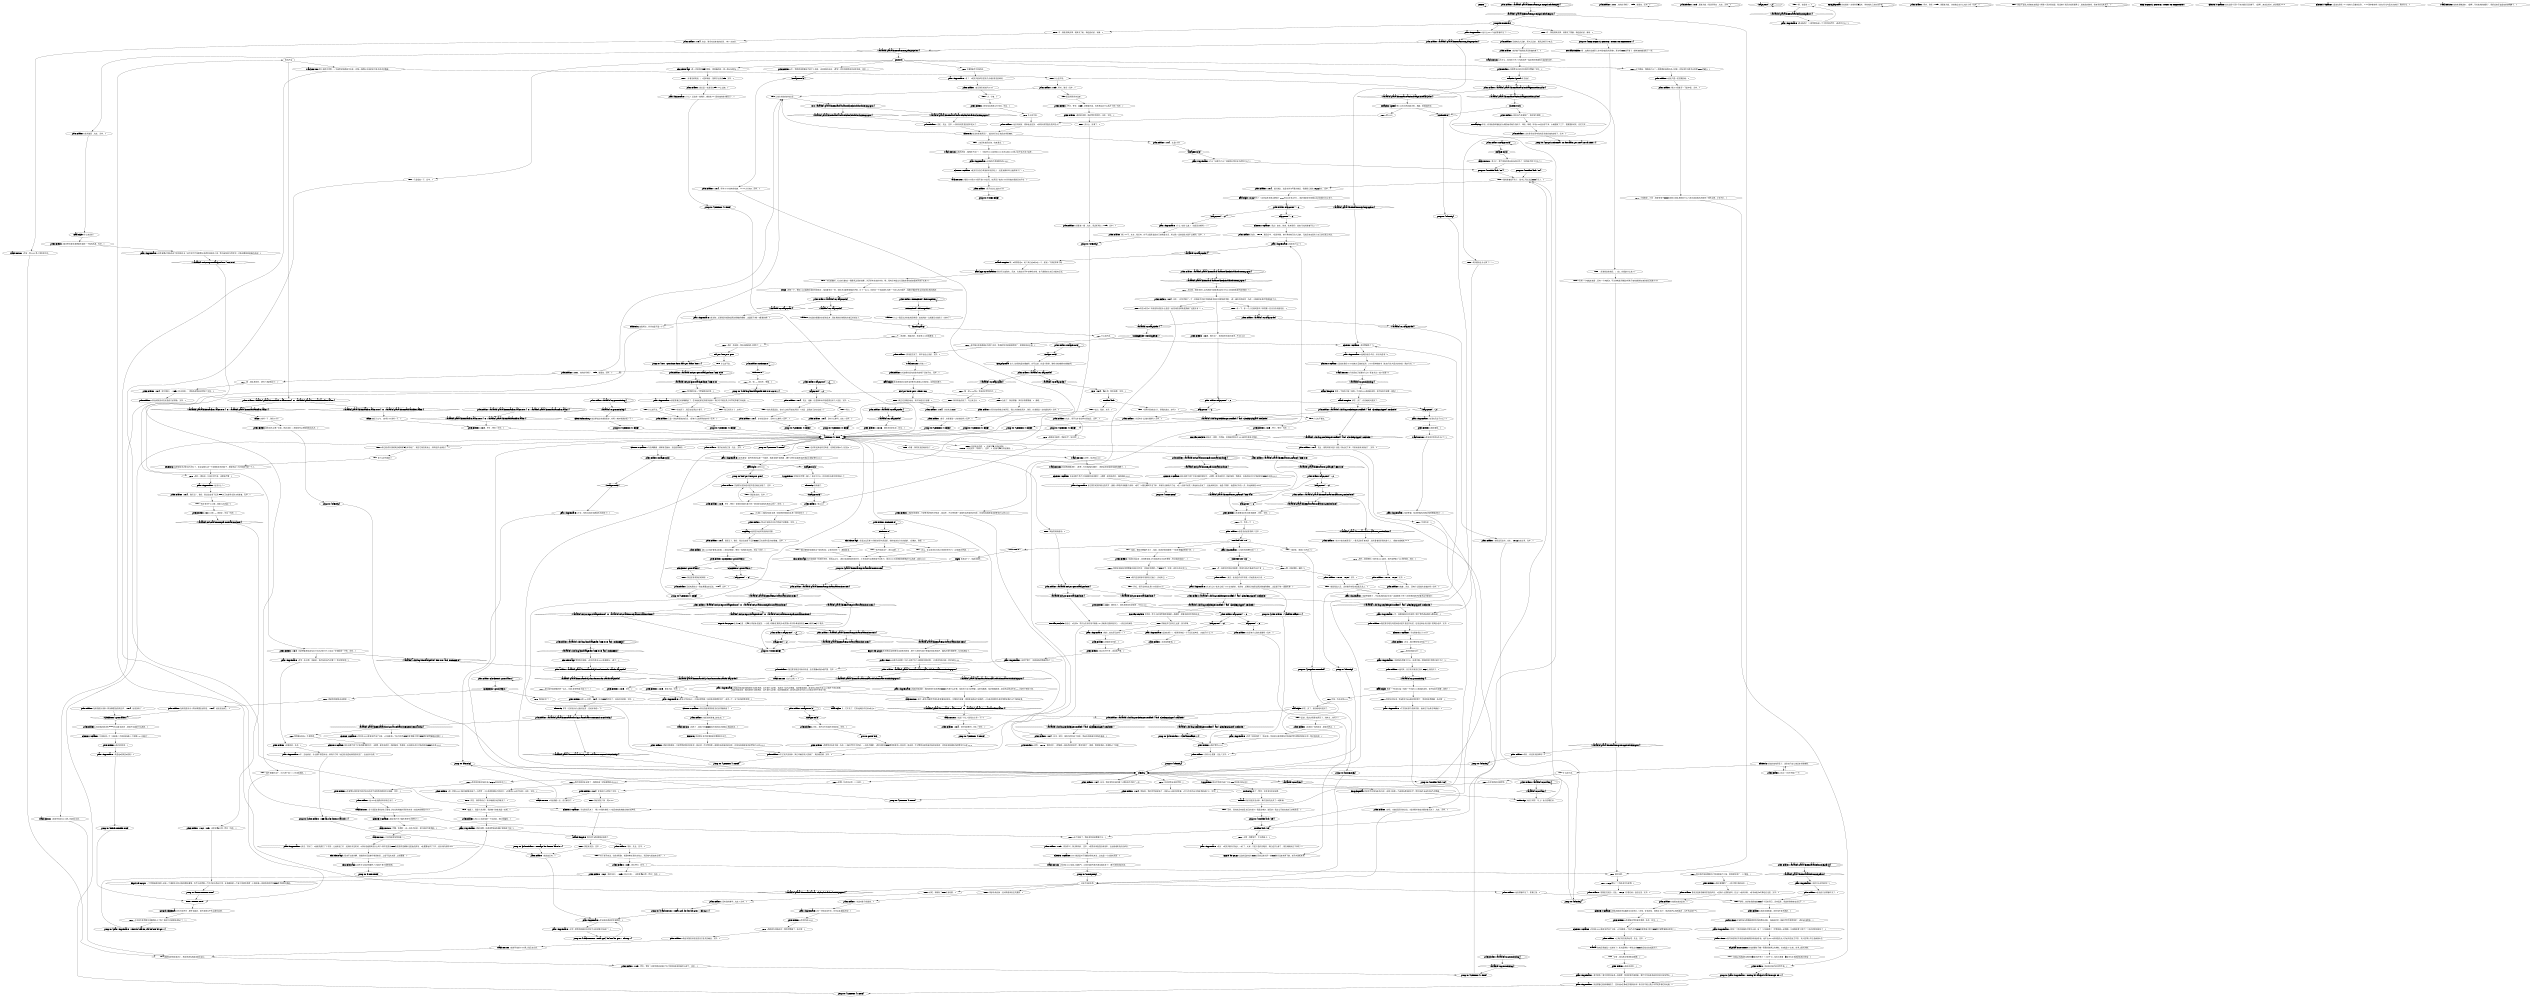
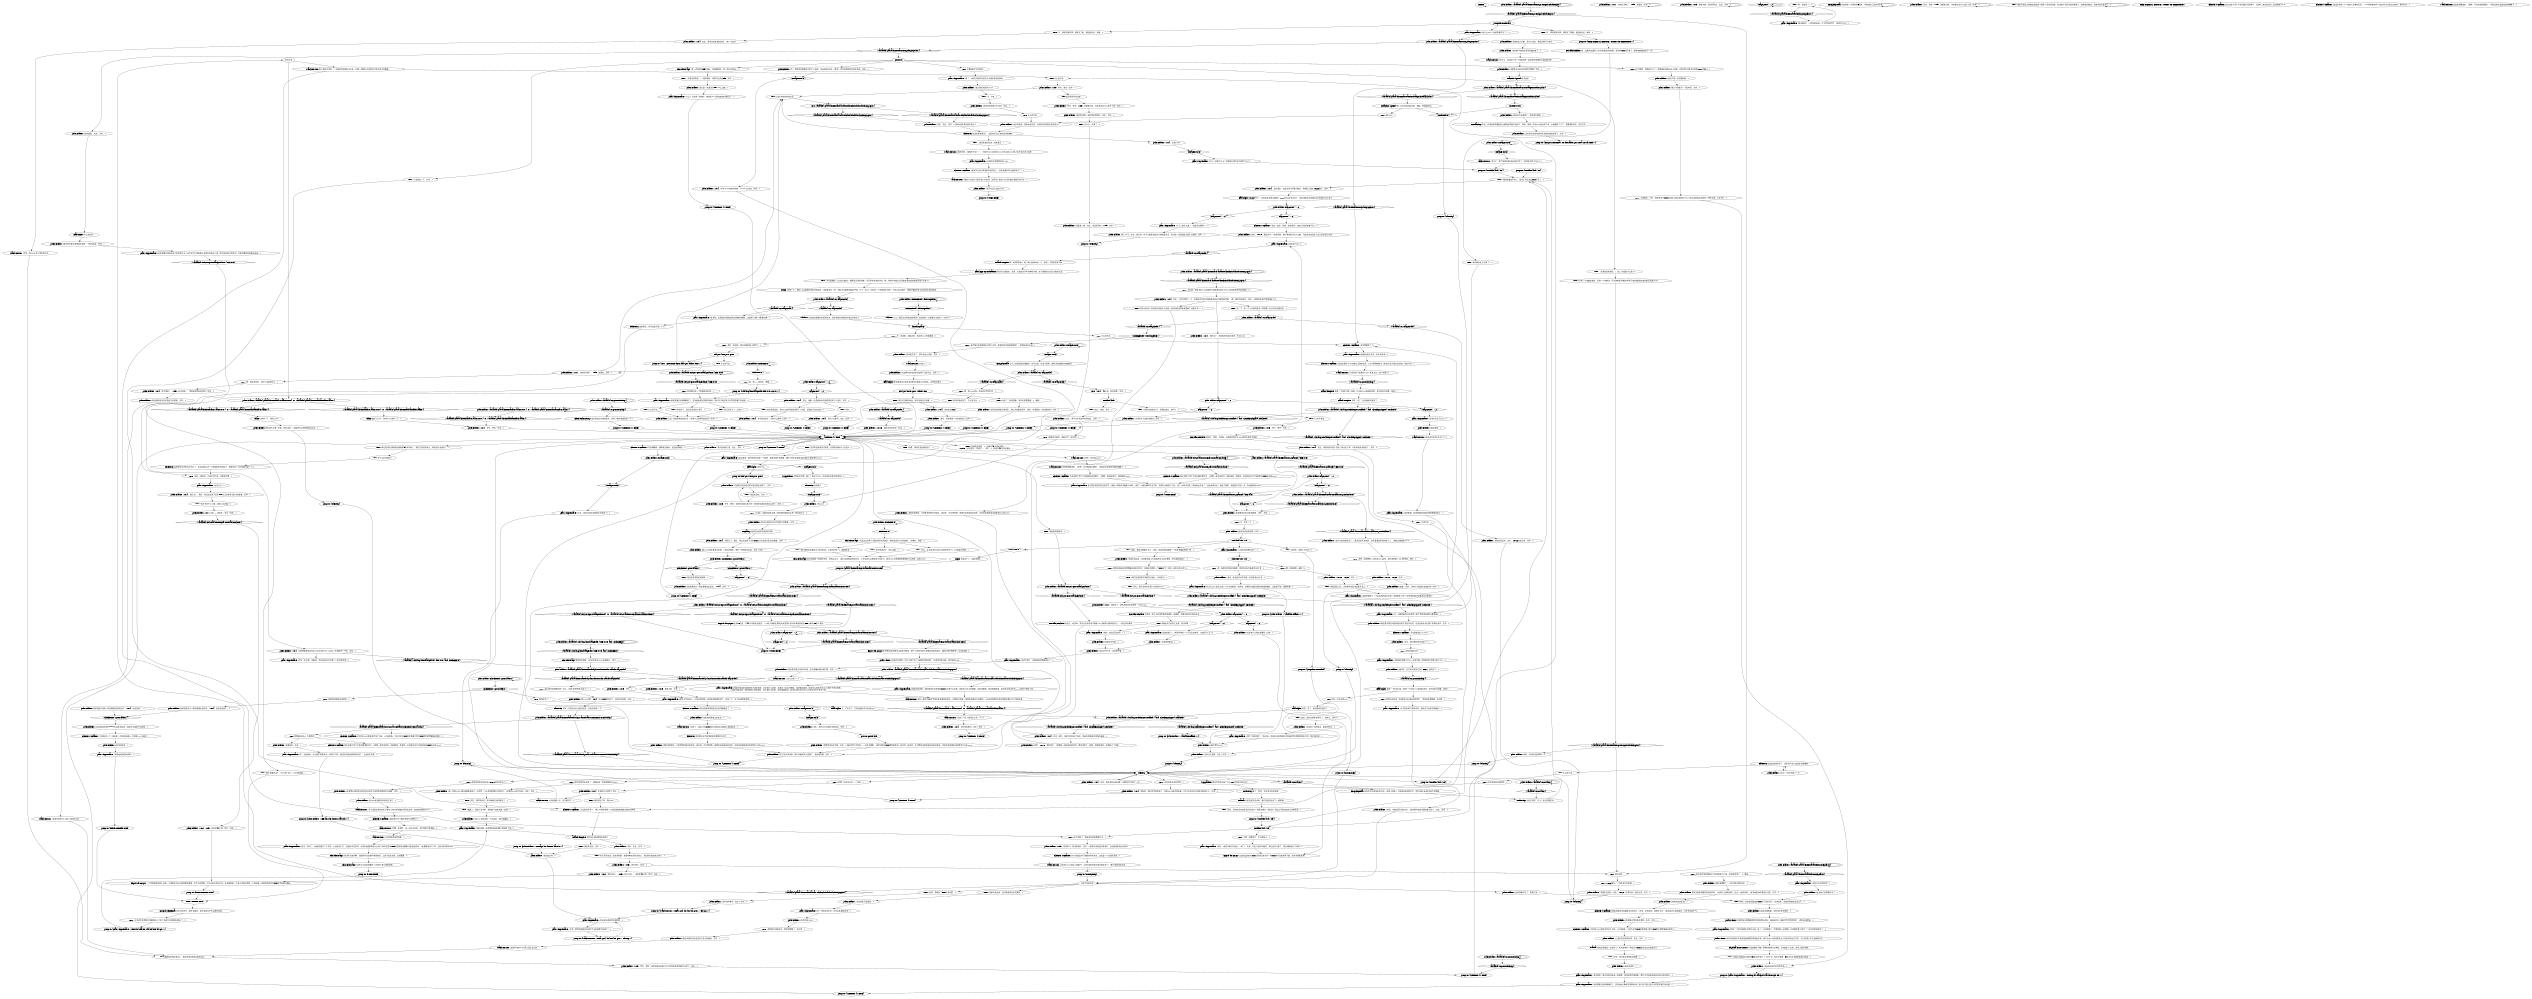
edge "You: “说出。我的。名字。”" -> "Jules Pidieu: “警官，你需要进一步的协助吗？完毕。”": now "Jules Pidieu: “10-4。你的地址——”" -> "Jules Pidieu: “警官，你需要进一步的协助吗？完毕。”"
edge "Jean Vicquemare: “等等，朱尔斯。他妈的，他不知道自己住哪？！我没听错吧？”" -> "Jules Pidieu: “好像是的，先生。”": now "You: 我需要*信息*，不是恐惧。" -> "Jules Pidieu: “好像是的，先生。”"
